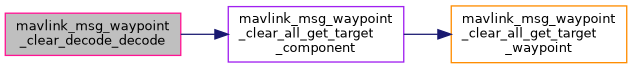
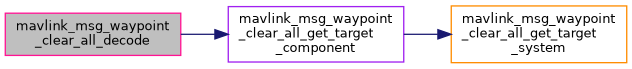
node "mavlink_msg_waypoint _clear_decode_decode": label "mavlink_msg_waypoint _clear_decode_decode" -> "mavlink_msg_waypoint _clear_all_decode"
node "mavlink_msg_waypoint _clear_all_get_target _waypoint": label "mavlink_msg_waypoint _clear_all_get_target _waypoint" -> "mavlink_msg_waypoint _clear_all_get_target _system"
